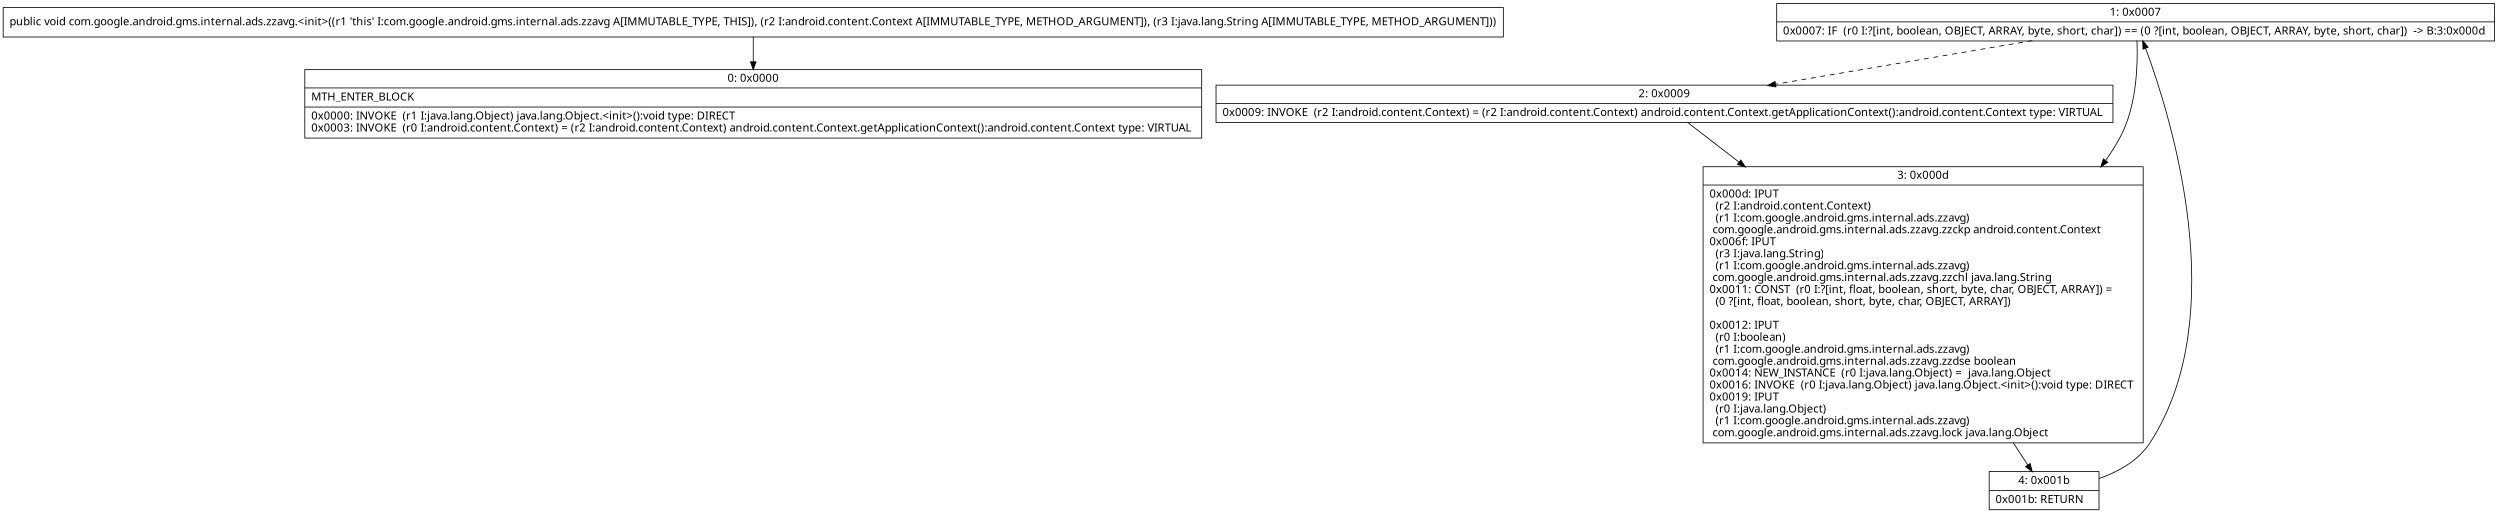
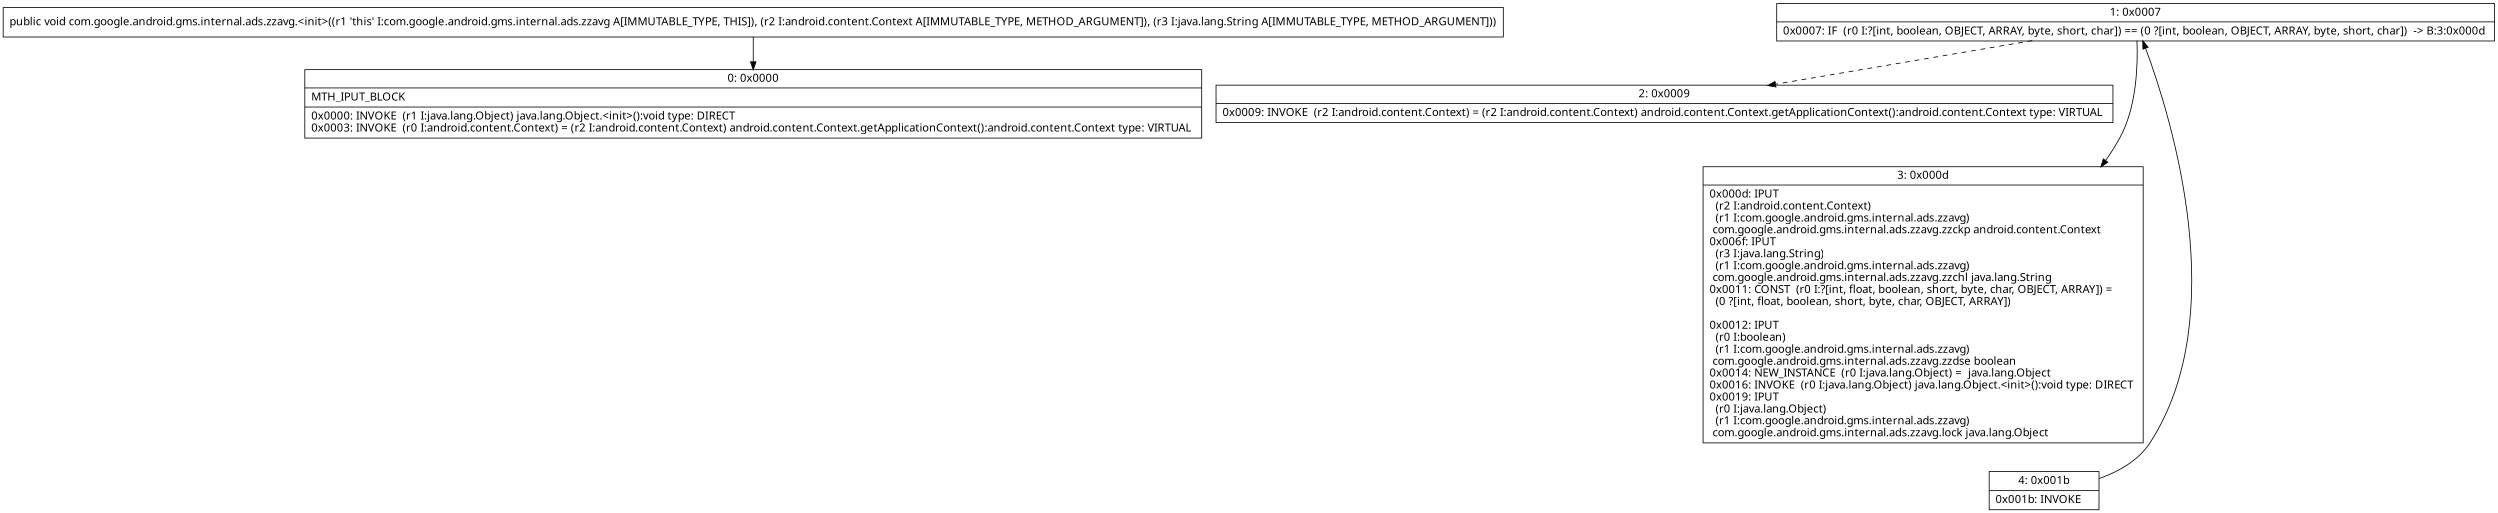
node "0: 0x0000": text "MTH_ENTER_BLOCK" -> "MTH_IPUT_BLOCK"
edge "2: 0x0009" -> "3: 0x000d": removed
edge "3: 0x000d" -> "4: 0x001b": removed
node "4: 0x001b": text "0x001b: RETURN" -> "0x001b: INVOKE"
